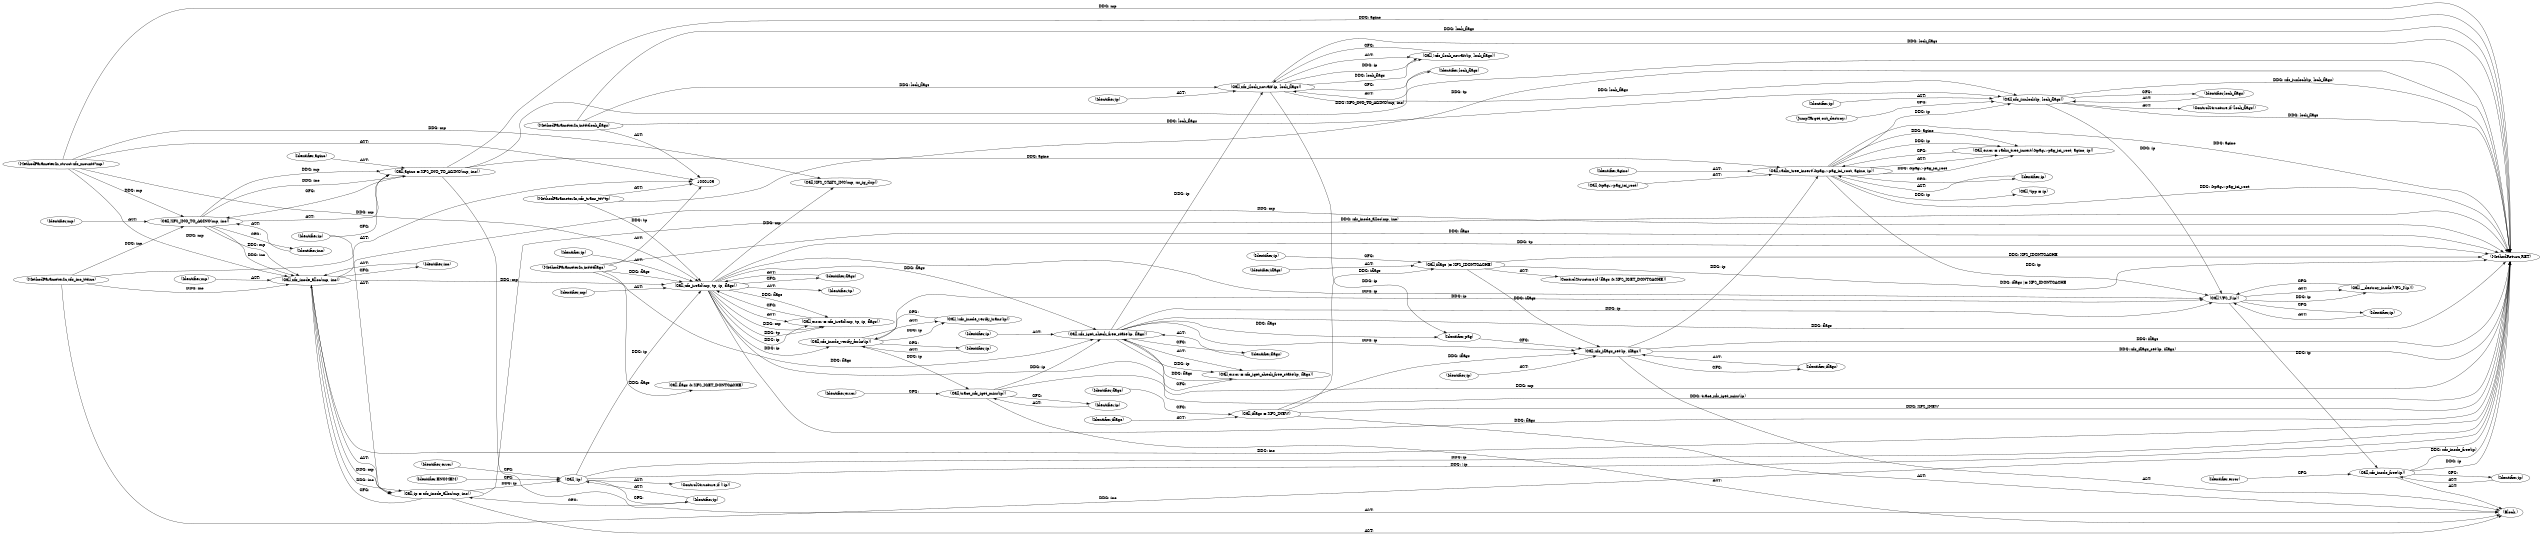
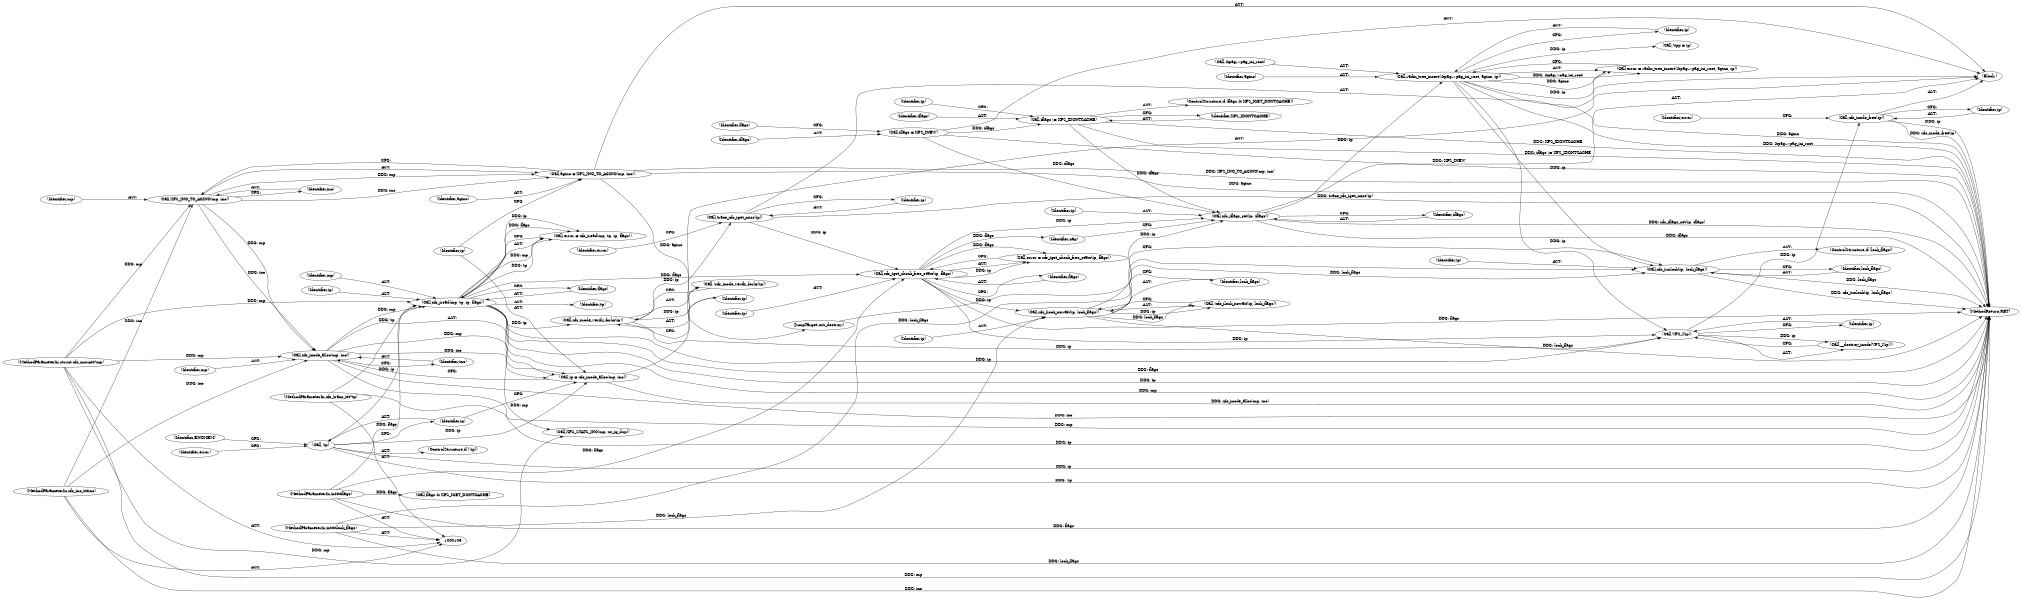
node "(Identifier,XFS_IDONTCACHE)": added
edge "(Call,agino = XFS_INO_TO_AGINO(mp, ino))" -> "(Call,radix_tree_insert(&pag->pag_ici_root, agino, ip))": now "(Call,agino = XFS_INO_TO_AGINO(mp, ino))" -> "(JumpTarget,out_destroy:)"
edge "(Call,xfs_iunlock(ip, lock_flags))" -> "(Call,VFS_I(ip))": removed, label "DDG: ip"
edge "(Call,xfs_ilock_nowait(ip, lock_flags))" -> "(Identifier,pag)": now "(Call,xfs_ilock_nowait(ip, lock_flags))" -> "(Call,xfs_iflags_set(ip, iflags))"
node "(Call,!xfs_inode_verify_trans(ip))": label "(Call,!xfs_inode_verify_trans(ip))" -> "(Call,!xfs_inode_verify_forks(ip))"
edge "(Call,ip = xfs_inode_alloc(mp, ino))" -> "(Call,!ip)": reversed
